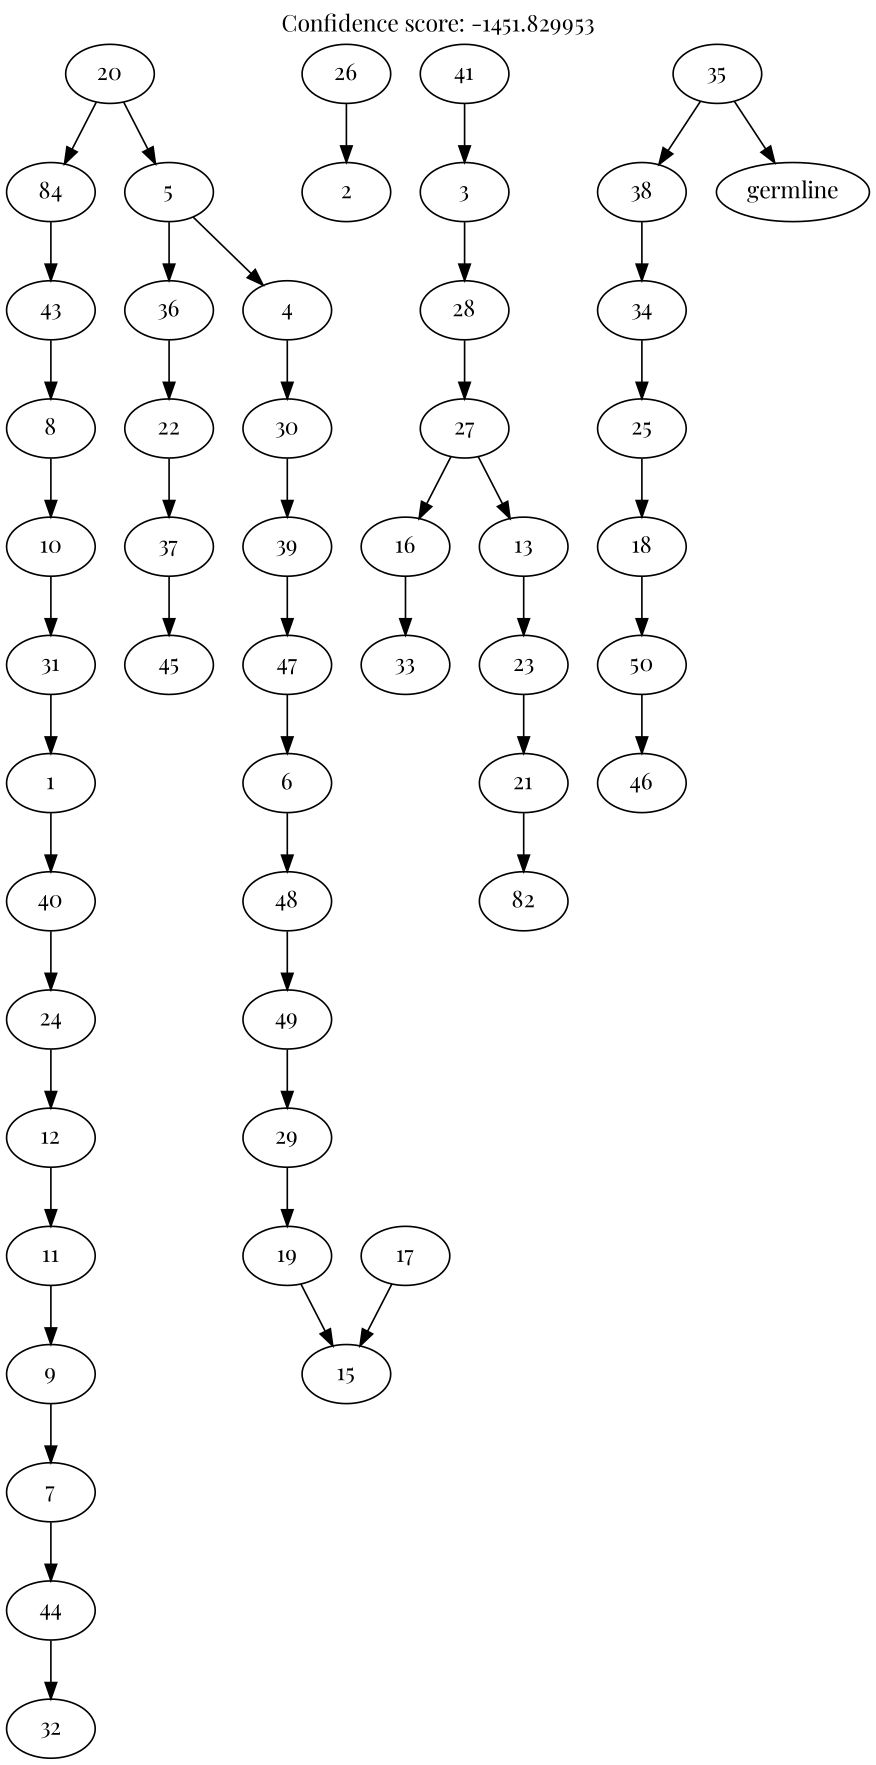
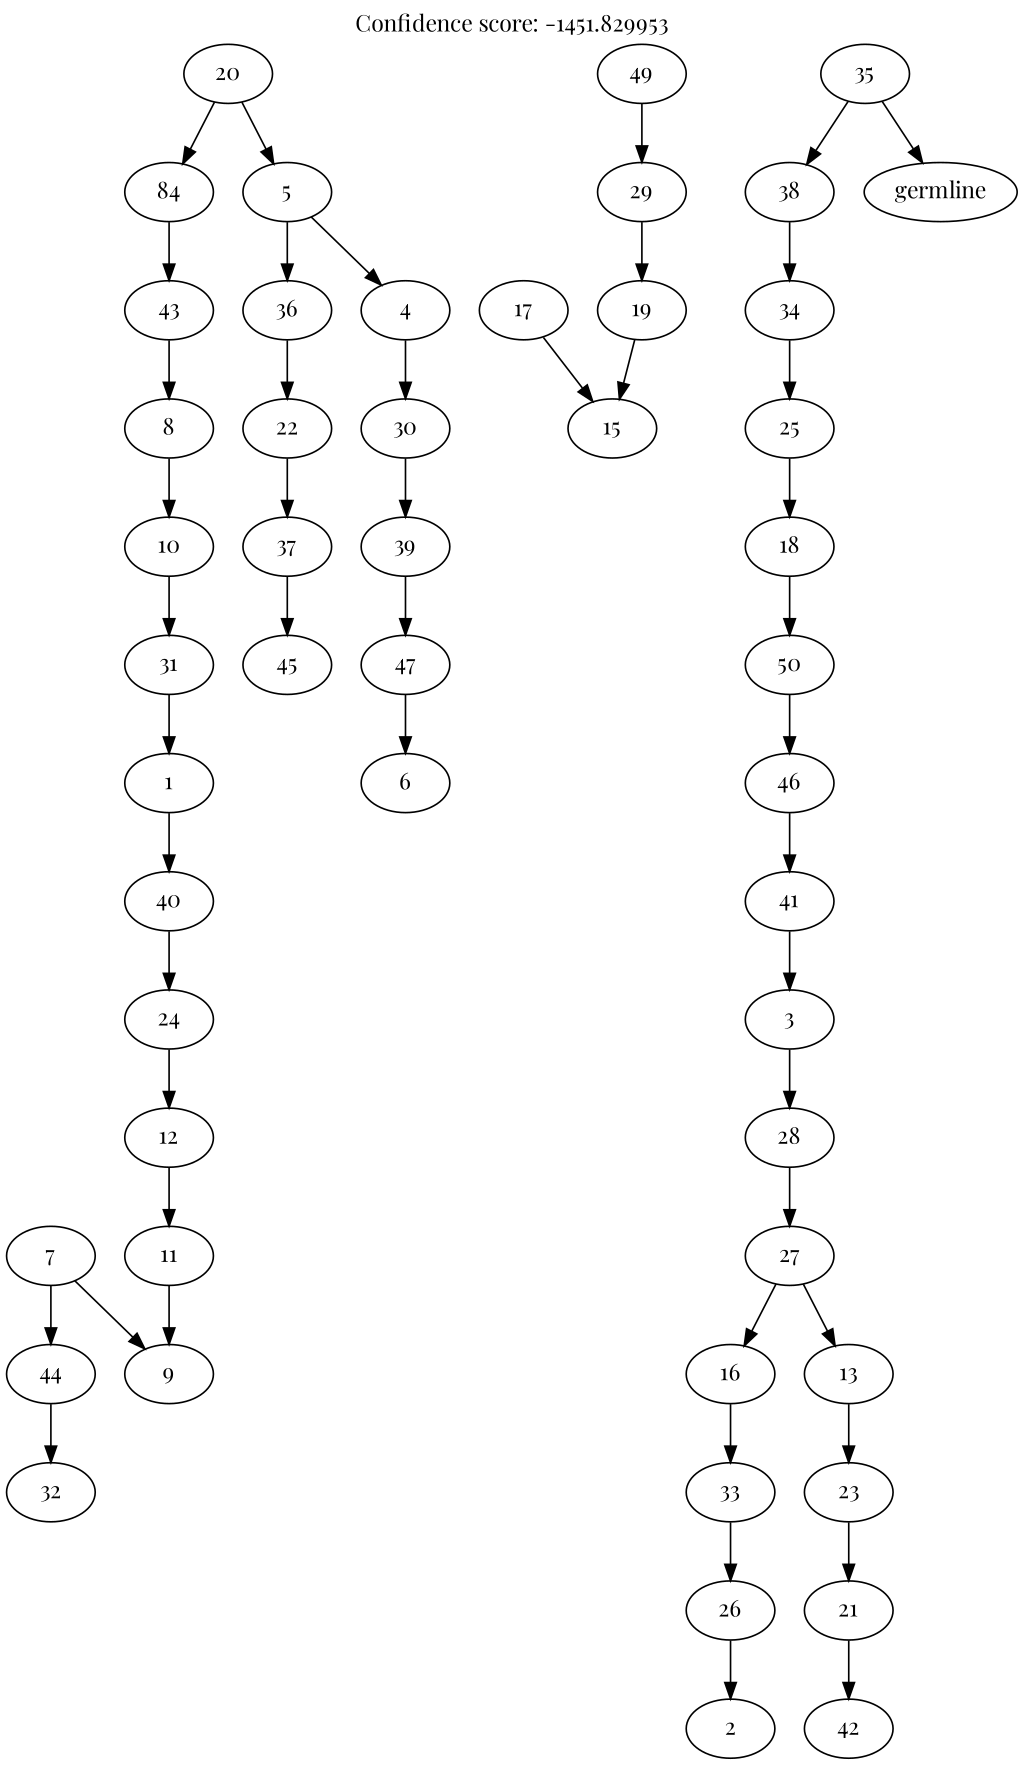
edge "46" -> "41": added
node "48": removed
node "82": label "82" -> "42"
edge "9" -> "7": reversed
edge "33" -> "26": added
